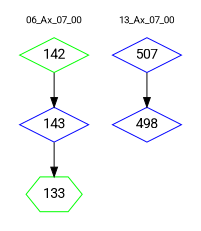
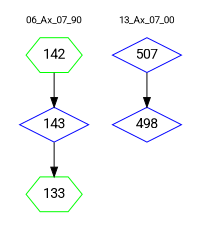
cluster "06_Ax_07_00": label "06_Ax_07_00" -> "06_Ax_07_90"
node "142": shape diamond -> hexagon
